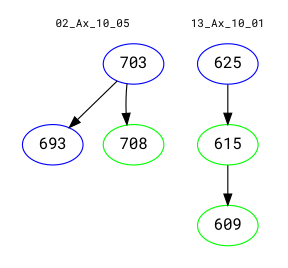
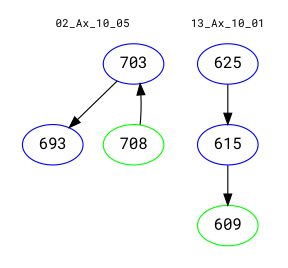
edge "703" -> "708": reversed
node "615": color green -> blue
